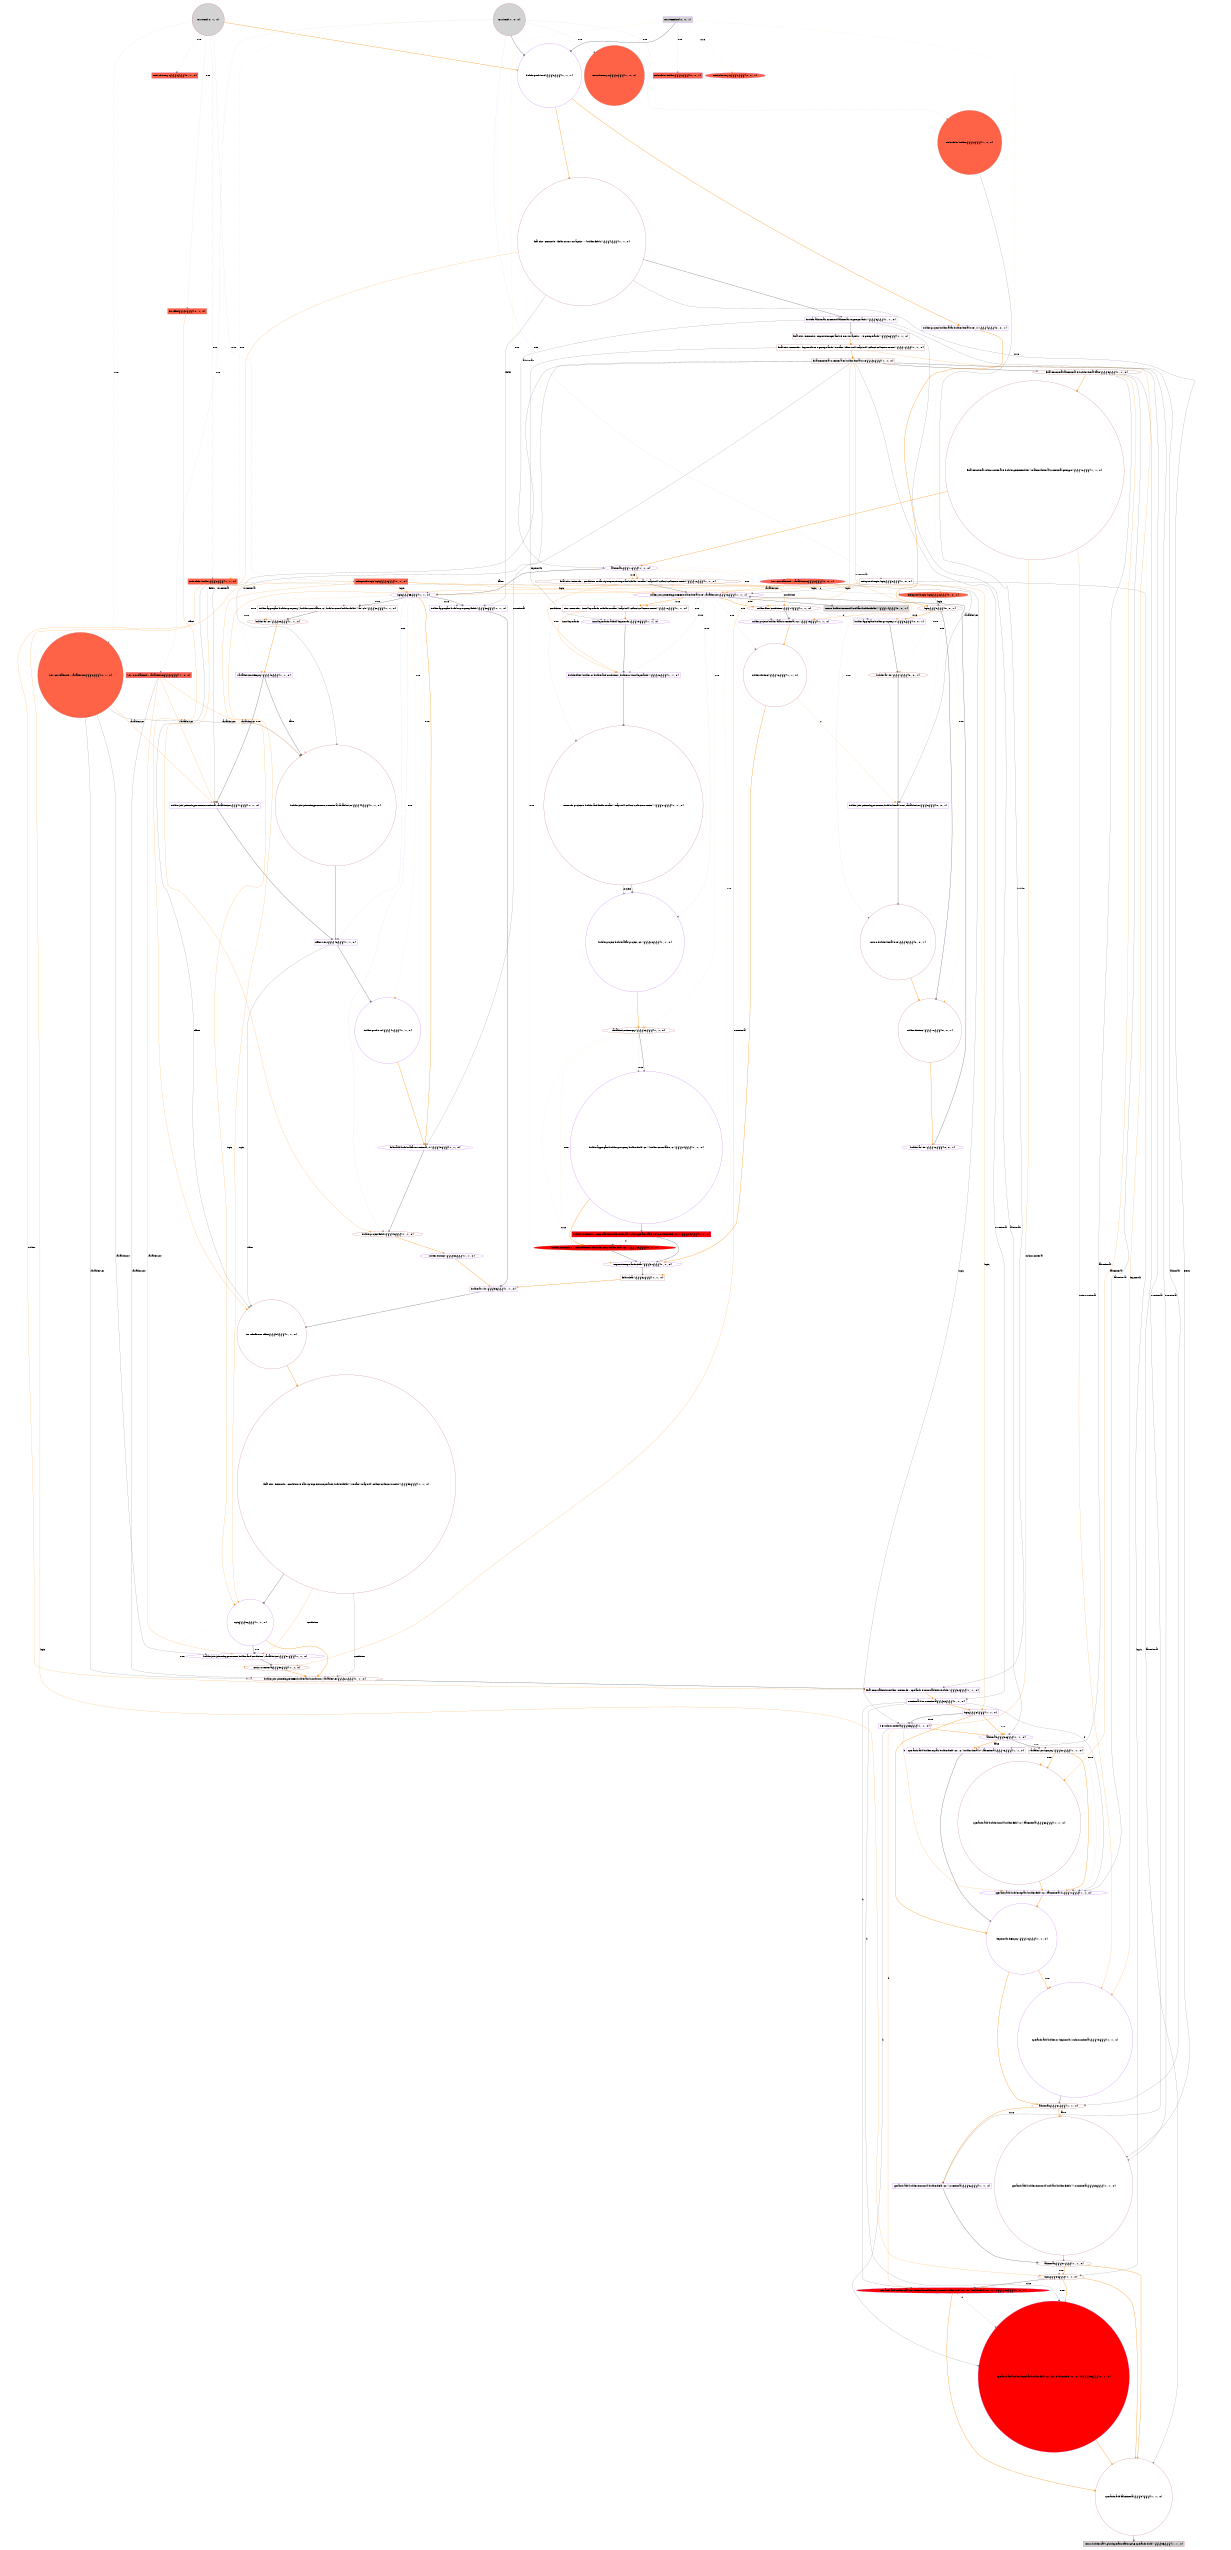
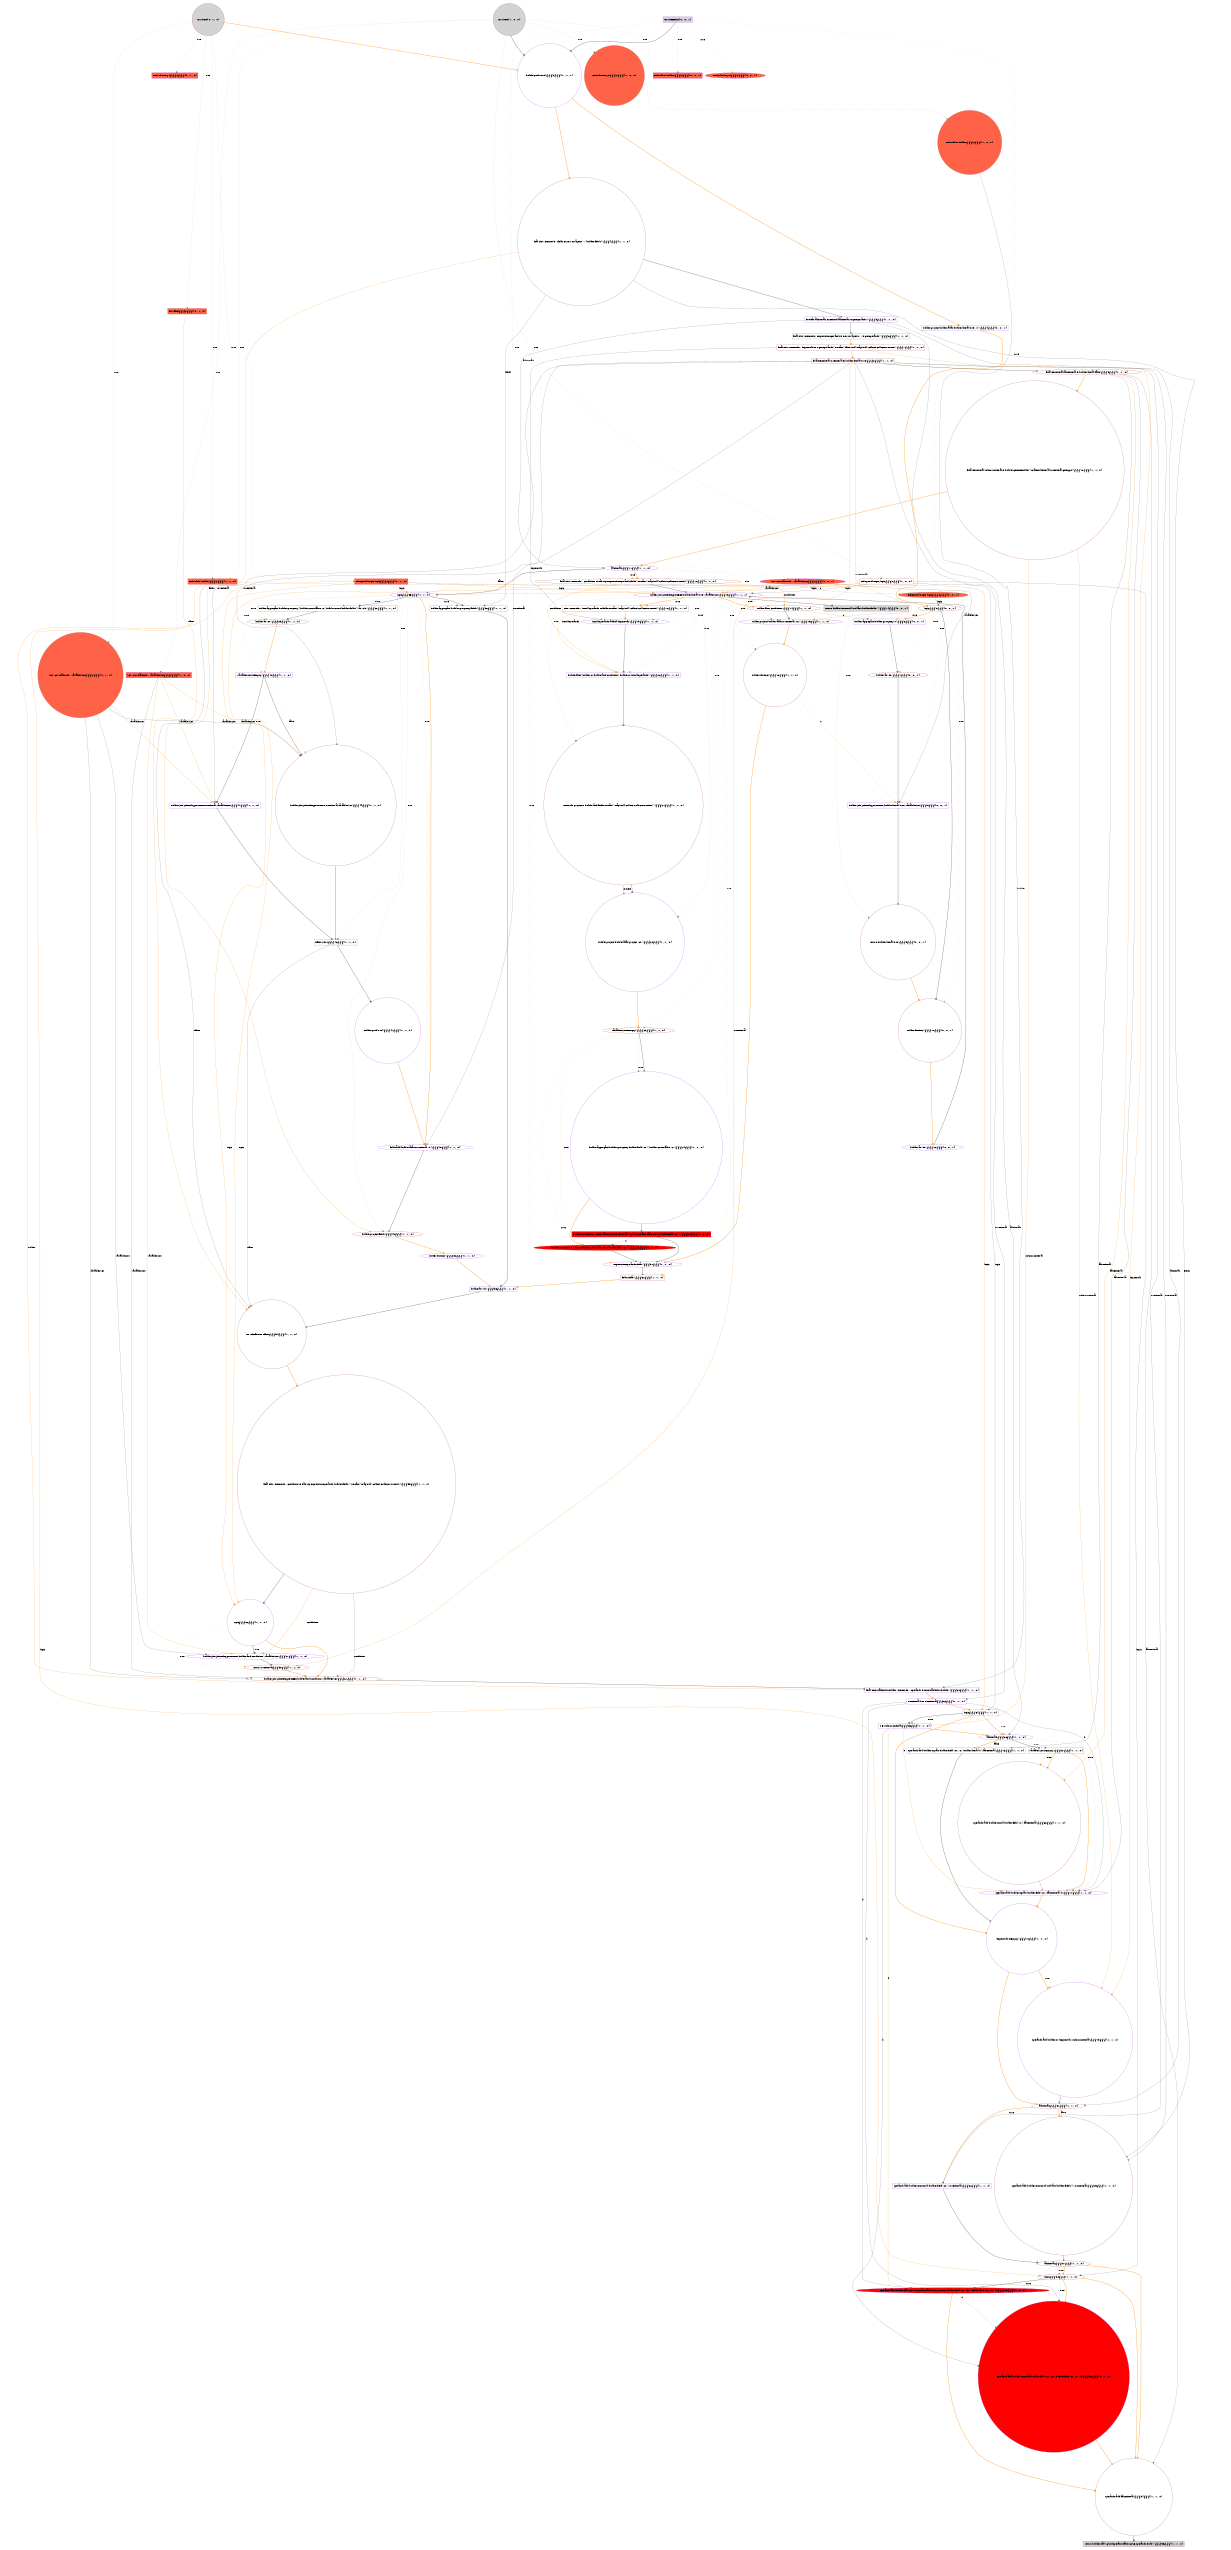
edge "logic@@@35@@@['1', '1', '0']" -> "builder.push(e.rel)@@@47@@@['1', '1', '0']": removed, label "true"
edge "RelOptUtil.Logic logic@@@2@@@['1', '0', '0']" -> "b = unknownLiteral@@@65@@@['1', '1', '0']": now "RelOptUtil.Logic logic@@@2@@@['1', '0', '0']" -> "logic@@@64@@@['1', '1', '0']"
